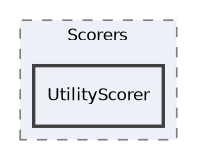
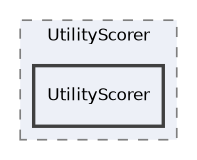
cluster "Scorers": label "Scorers" -> "UtilityScorer"
